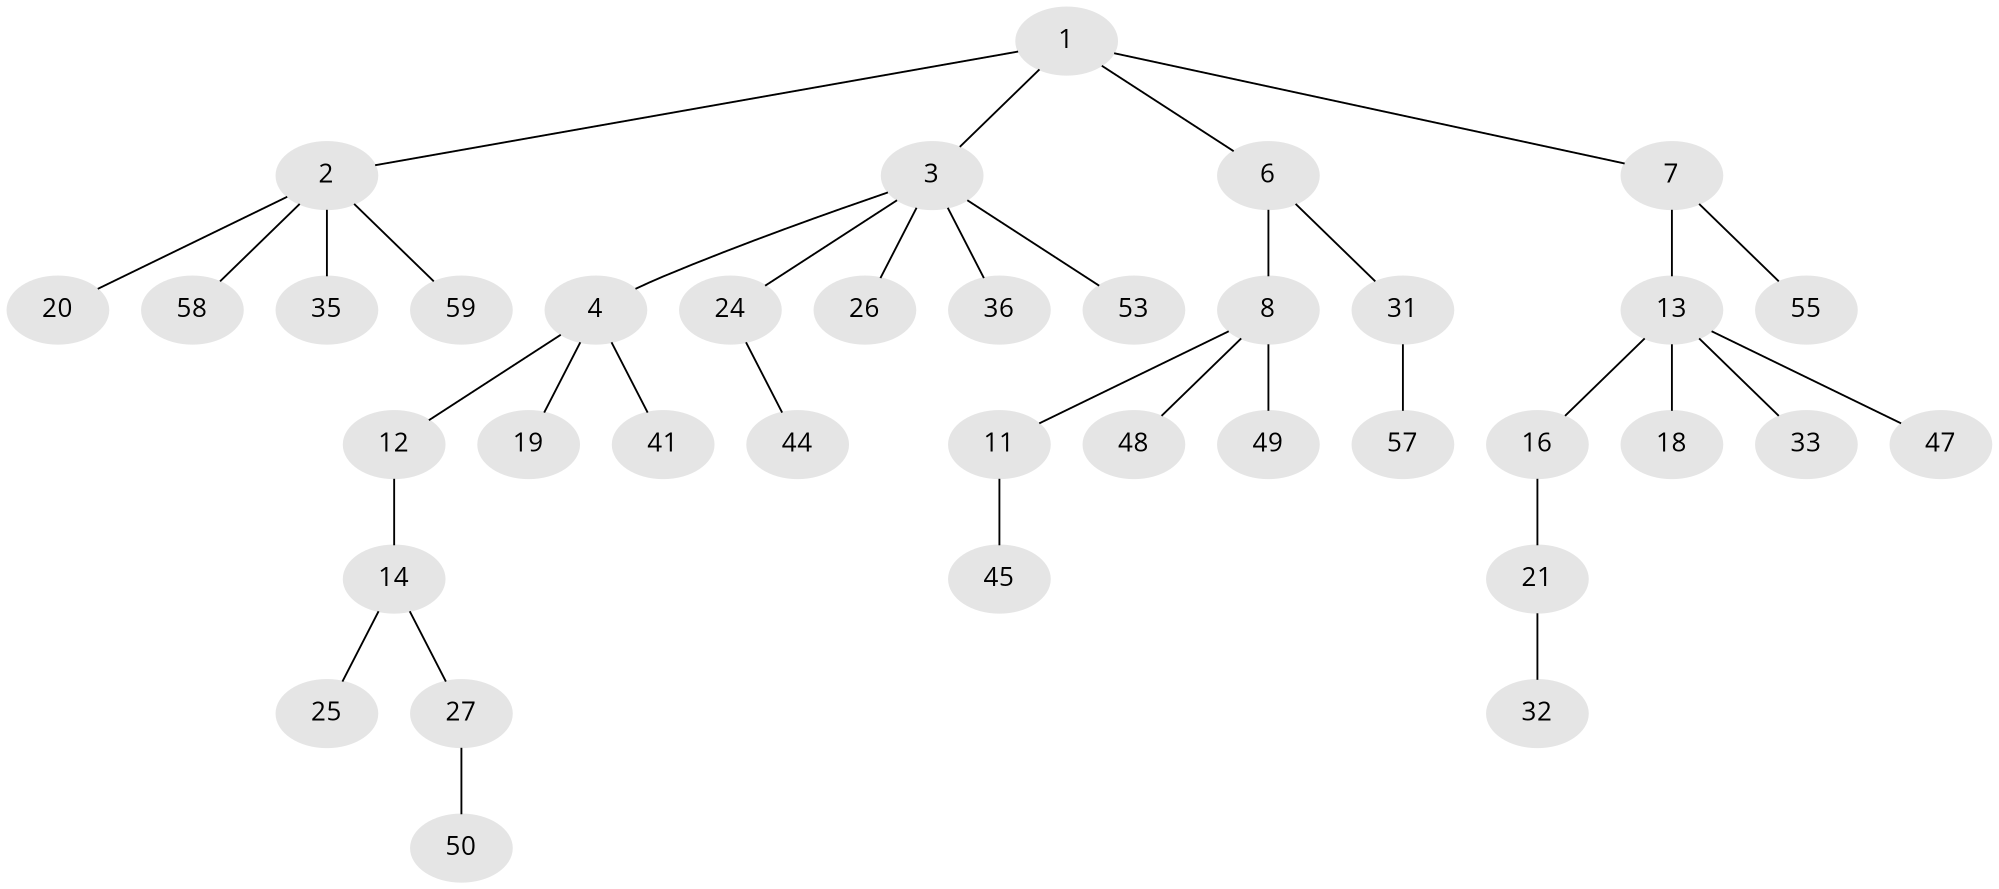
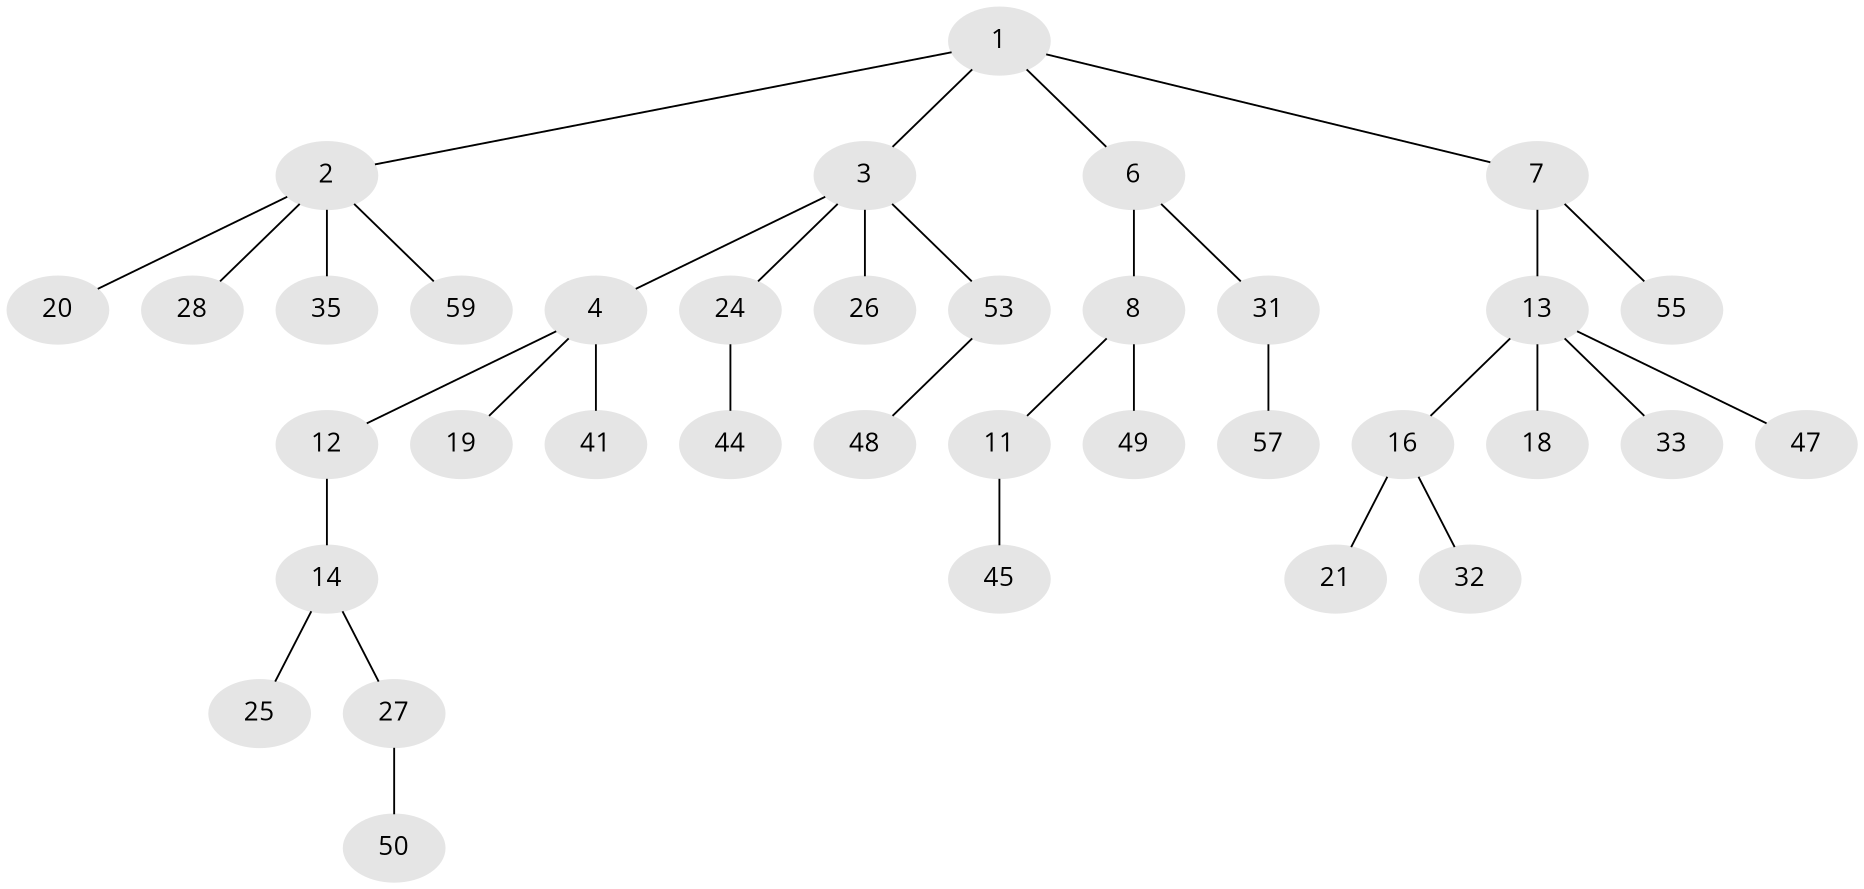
node "58": label "58" -> "28"
node "36": removed
edge "8" -- "48": now "53" -- "48"
edge "21" -- "32": now "16" -- "32"
